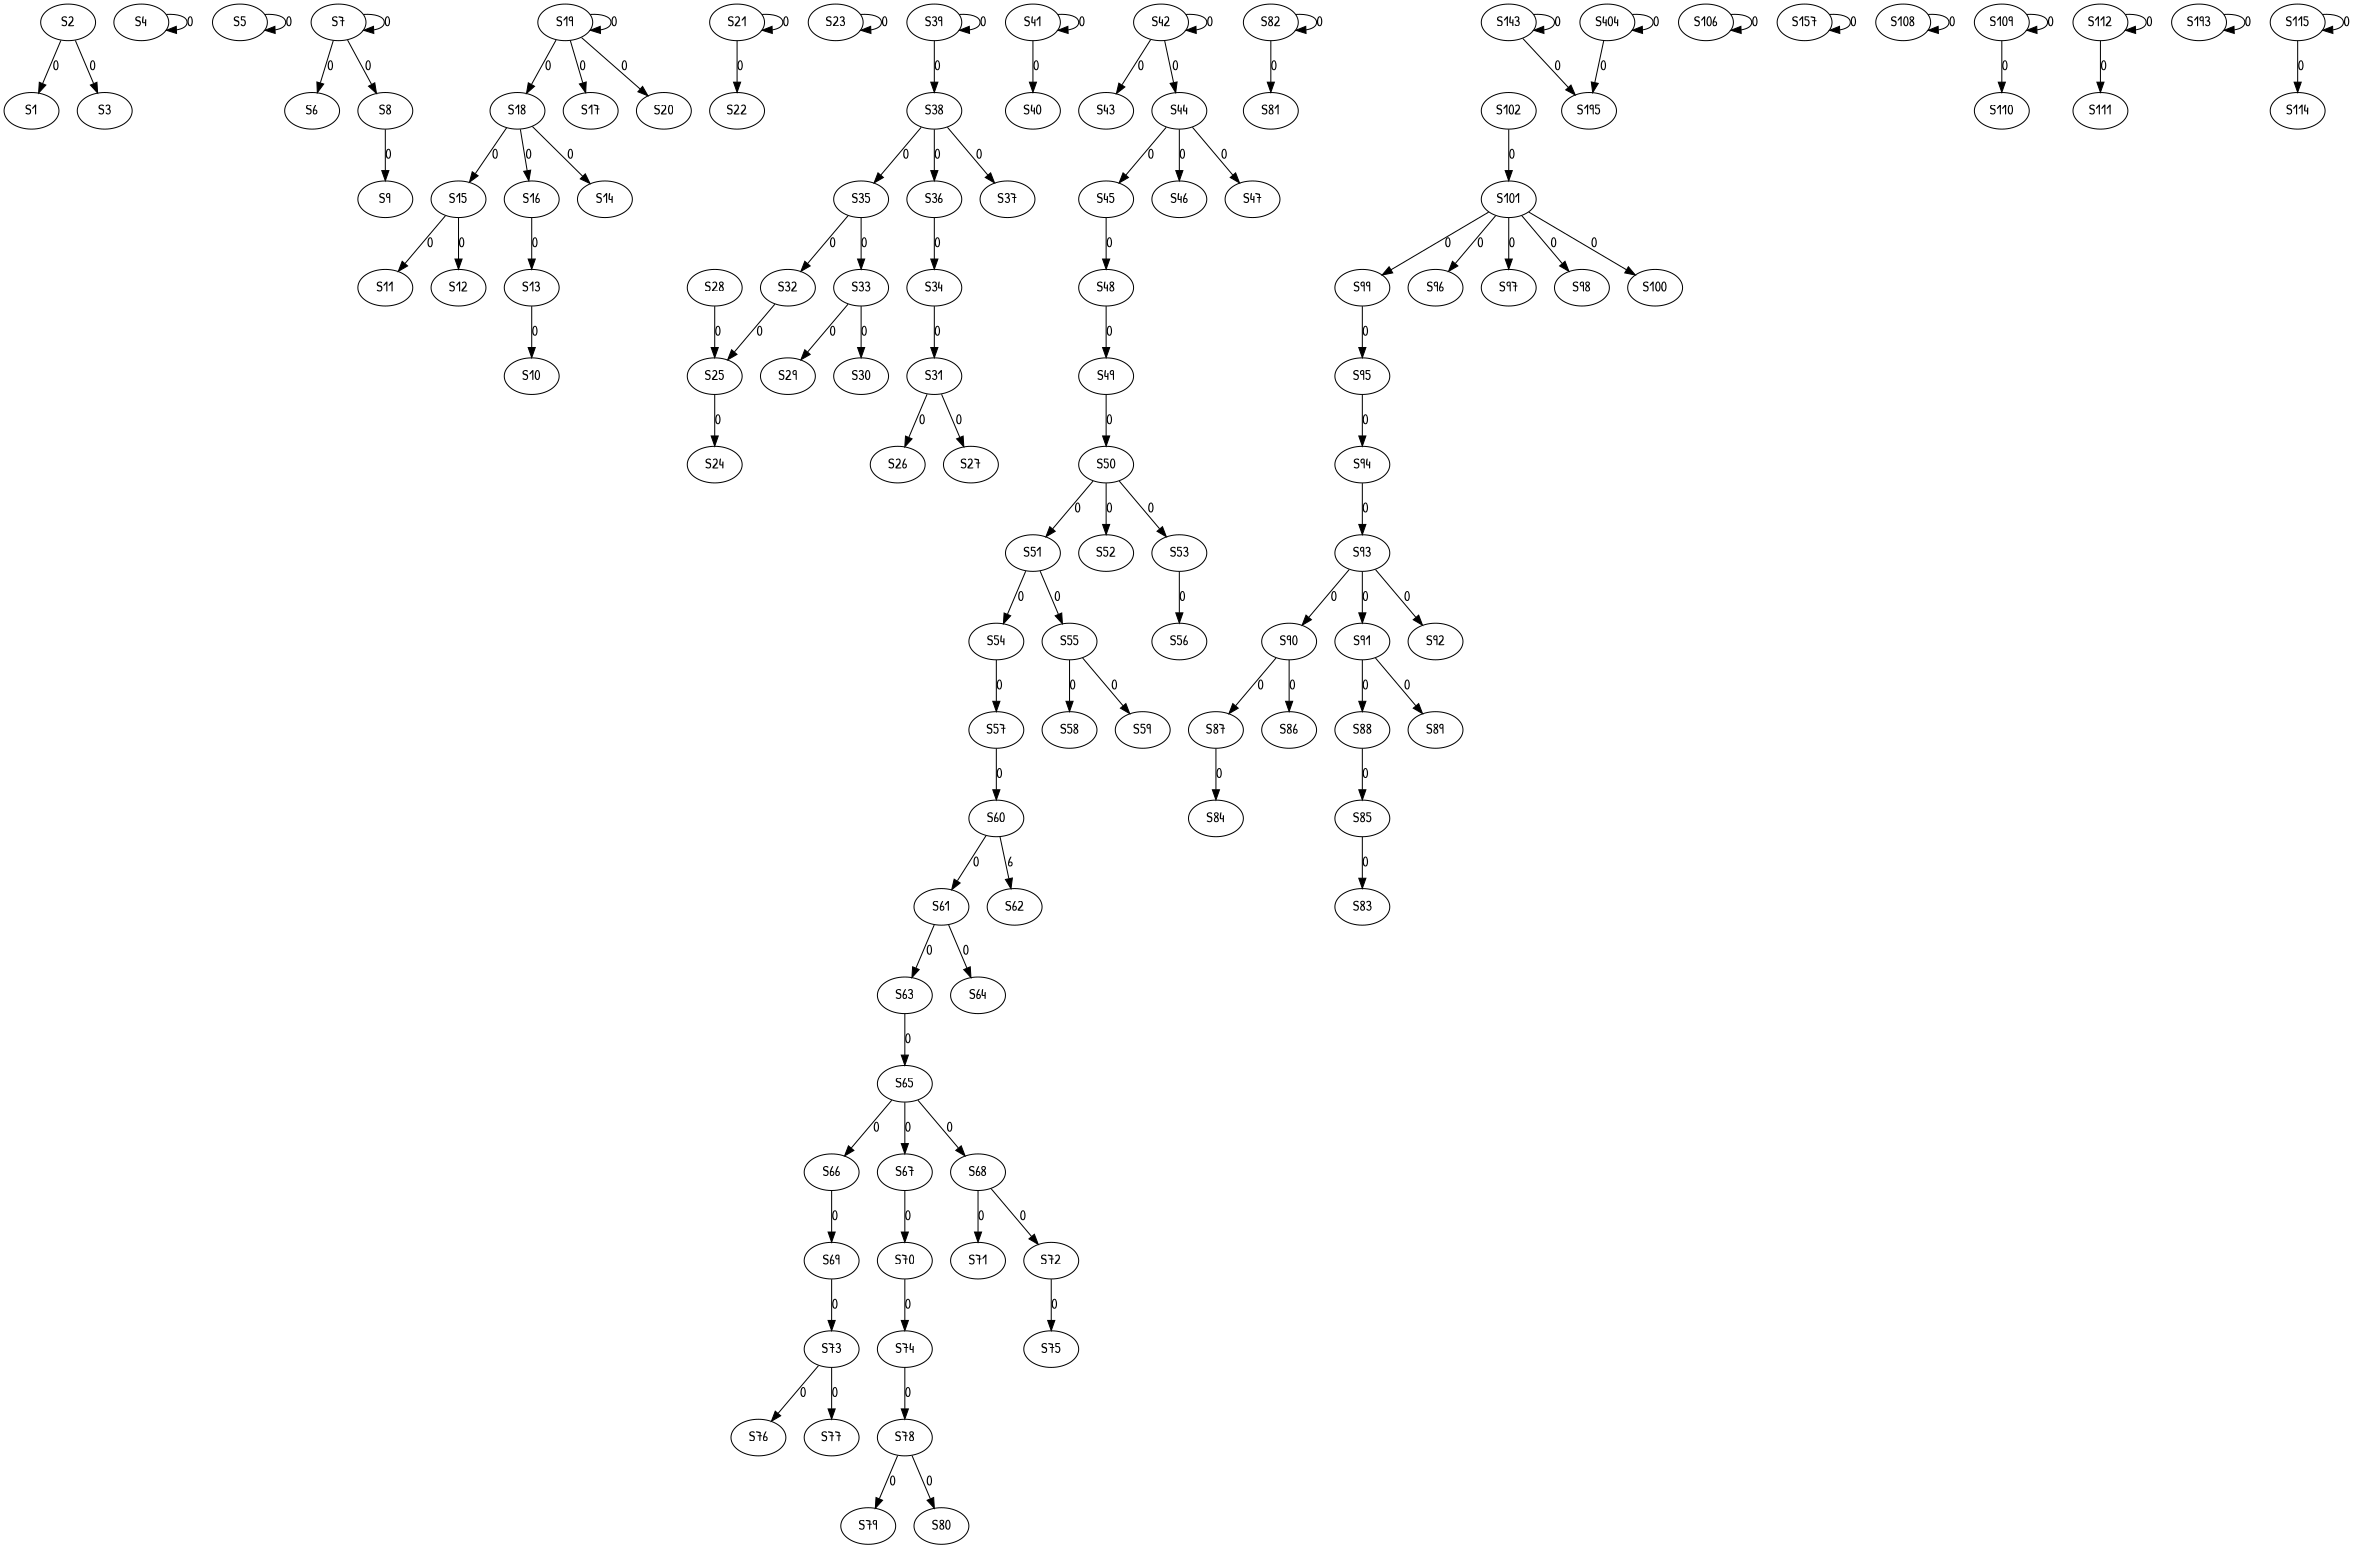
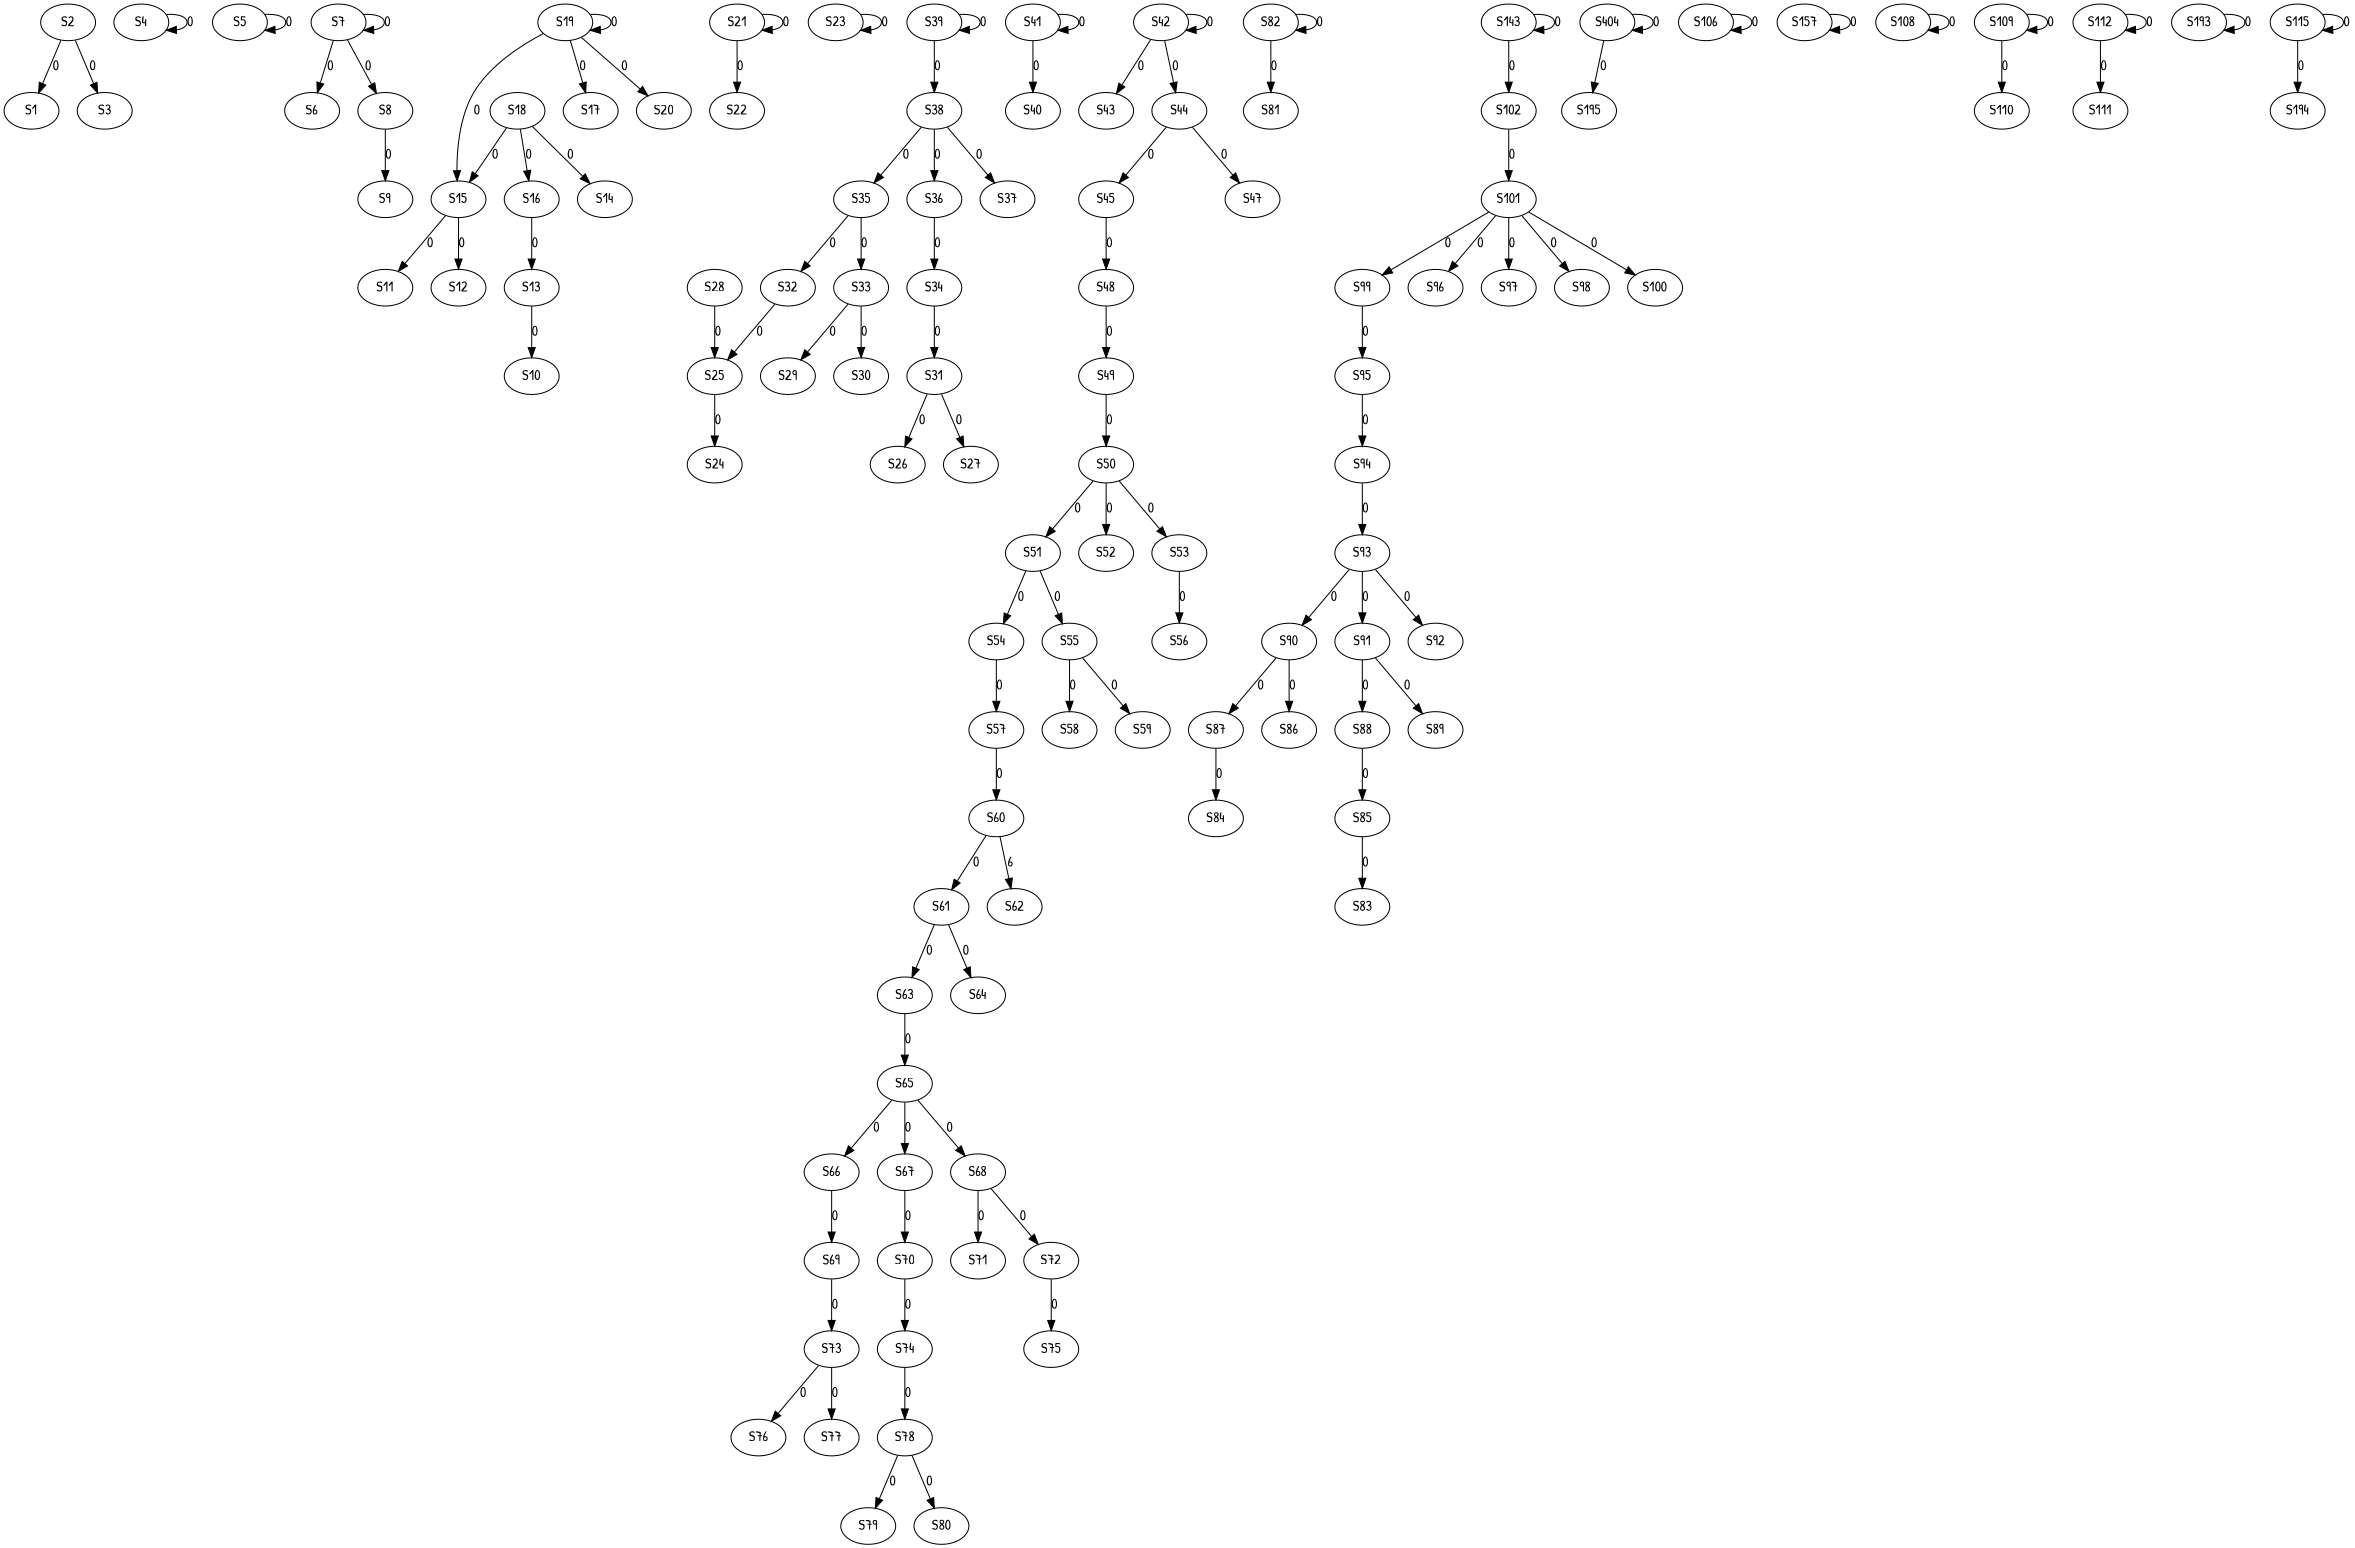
edge "S19" -> "S18": now "S19" -> "S15"
edge "S143" -> "S195": now "S143" -> "S102"
node "S114": label "S114" -> "S194"
node "S46": removed
